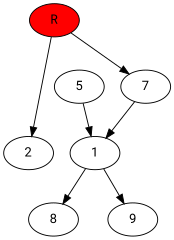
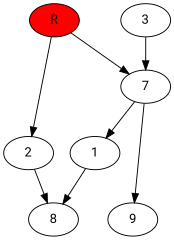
node "3": added
node "5": removed
edge "2" -> "8": added
edge "1" -> "9": now "7" -> "9"
